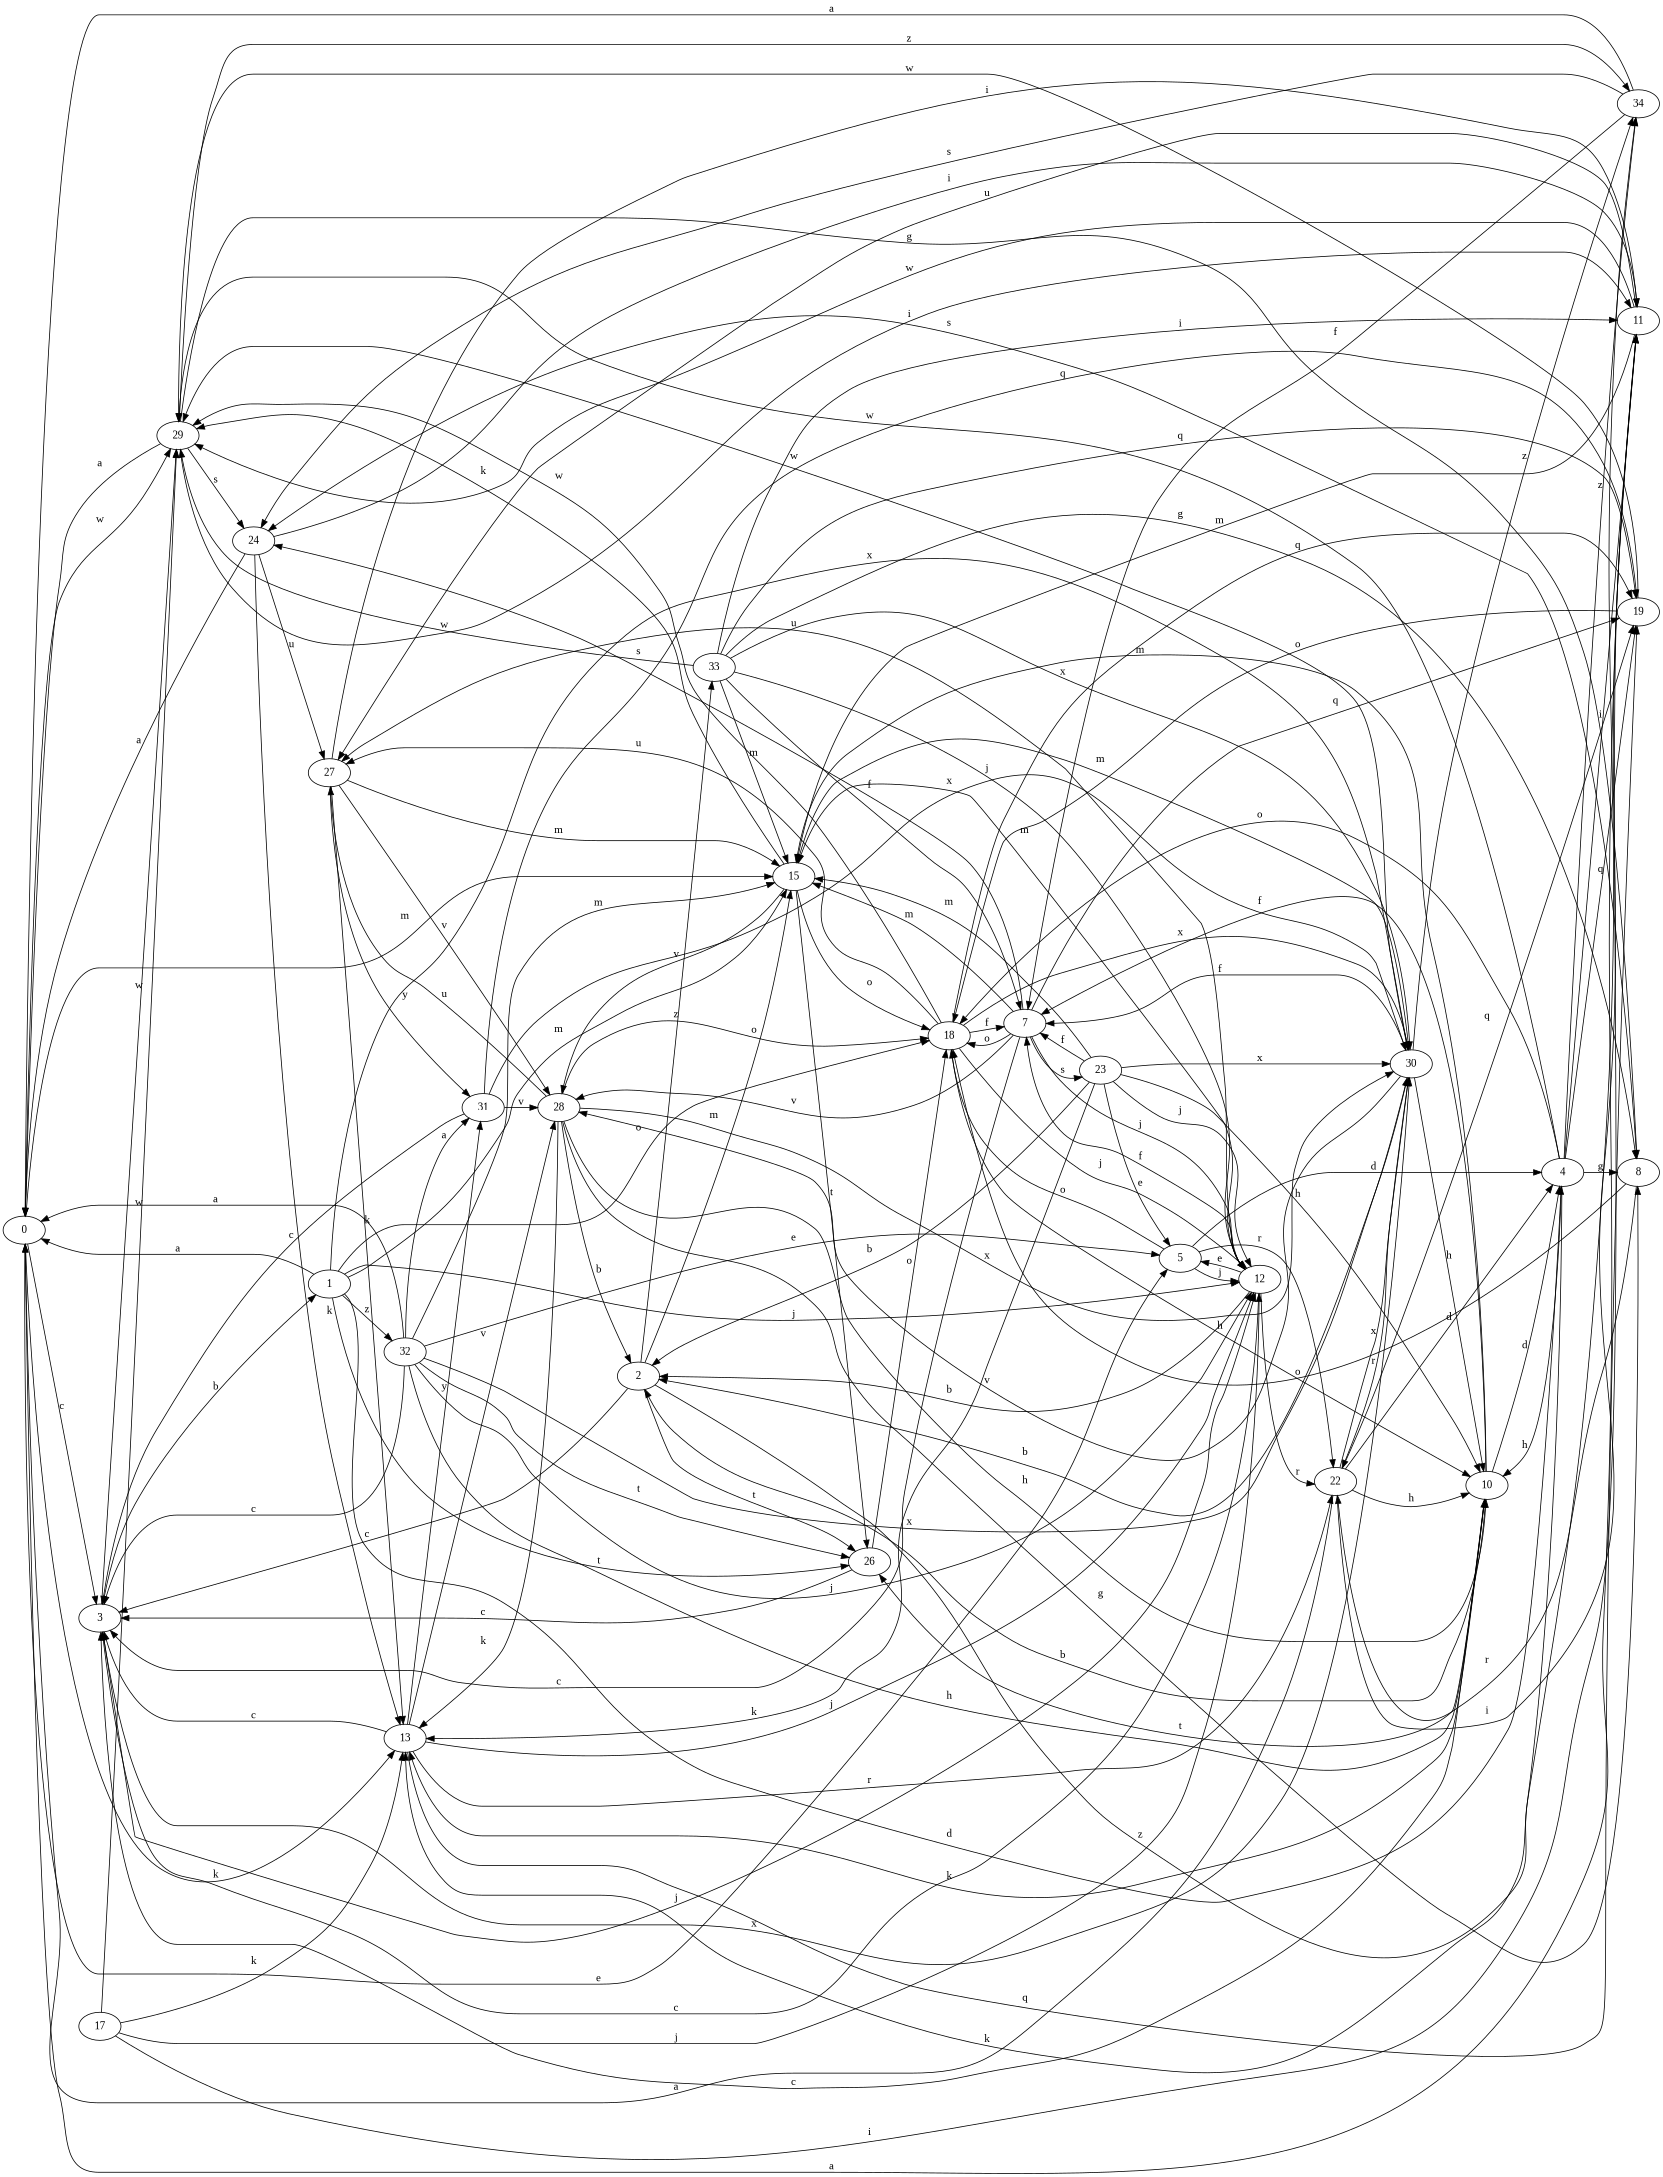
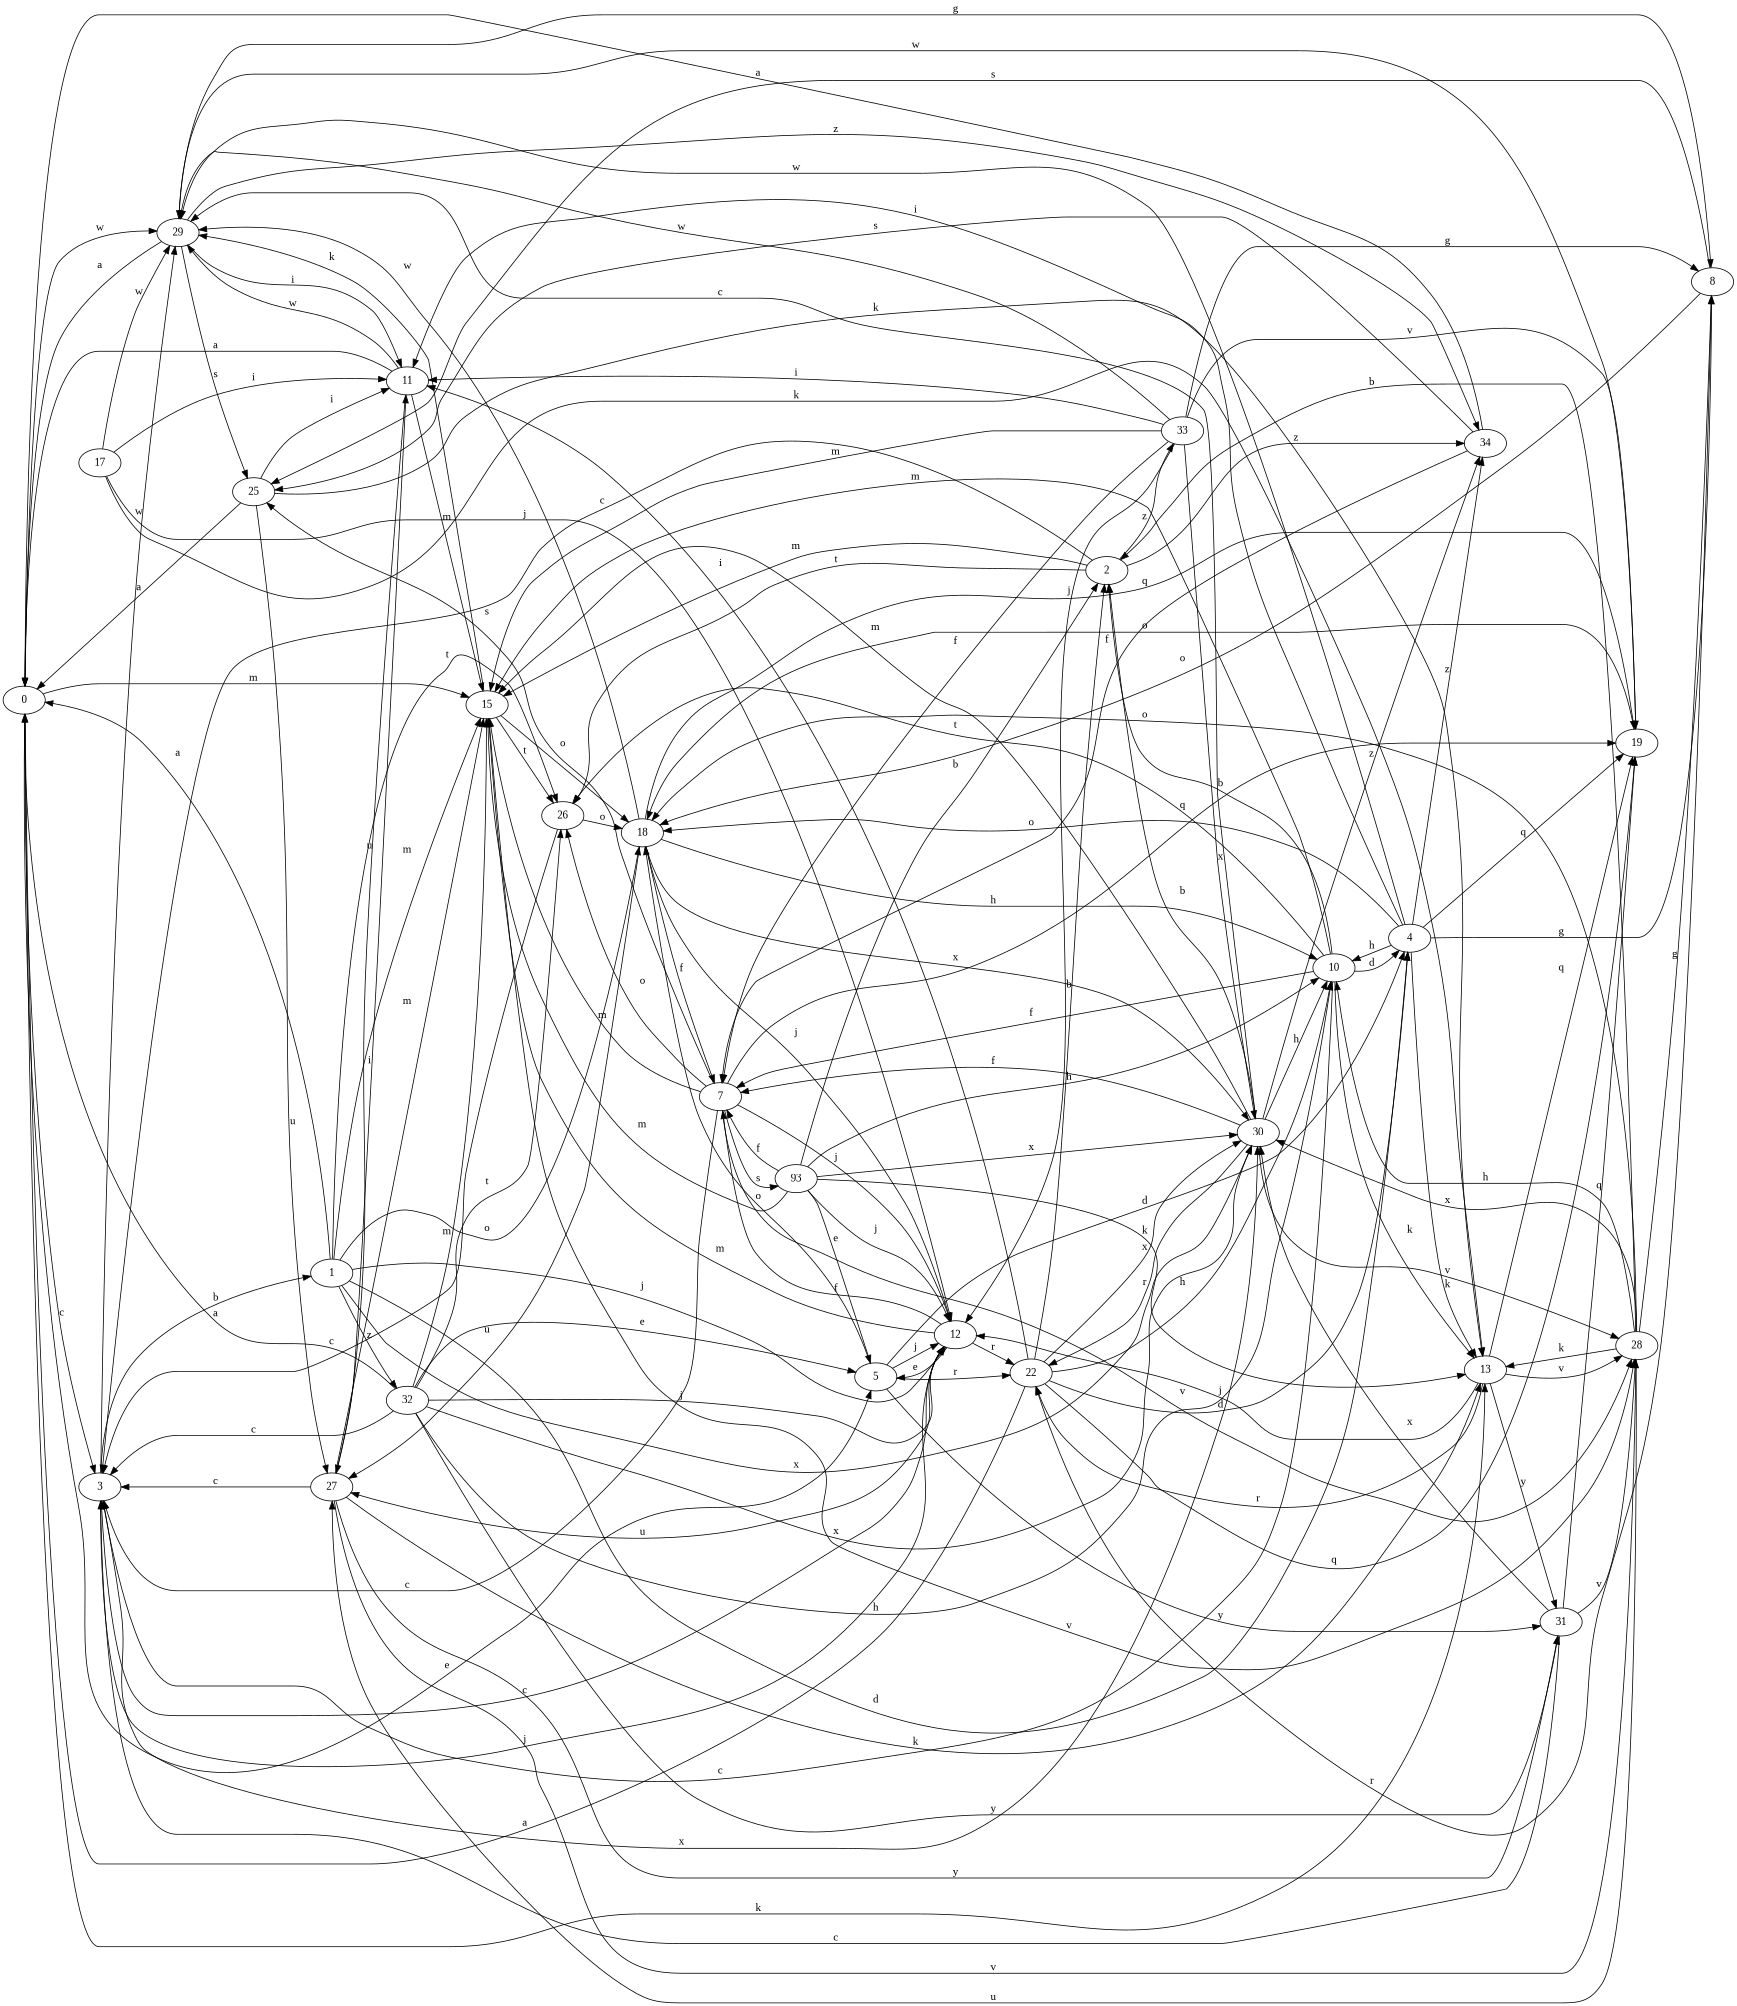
edge "33" -> "19": label "q" -> "v"
edge "30" -> "29": label "w" -> "c"
node "24": label "24" -> "25"
edge "7" -> "18": now "7" -> "26"
node "23": label "23" -> "93"
edge "32" -> "31": label "a" -> "y"
edge "12" -> "2": now "22" -> "2"
edge "5" -> "31": added, label "y"
edge "13" -> "3": now "27" -> "3"
